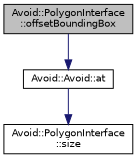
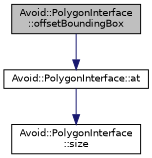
node "Avoid::Avoid::at": label "Avoid::Avoid::at" -> "Avoid::PolygonInterface::at"
